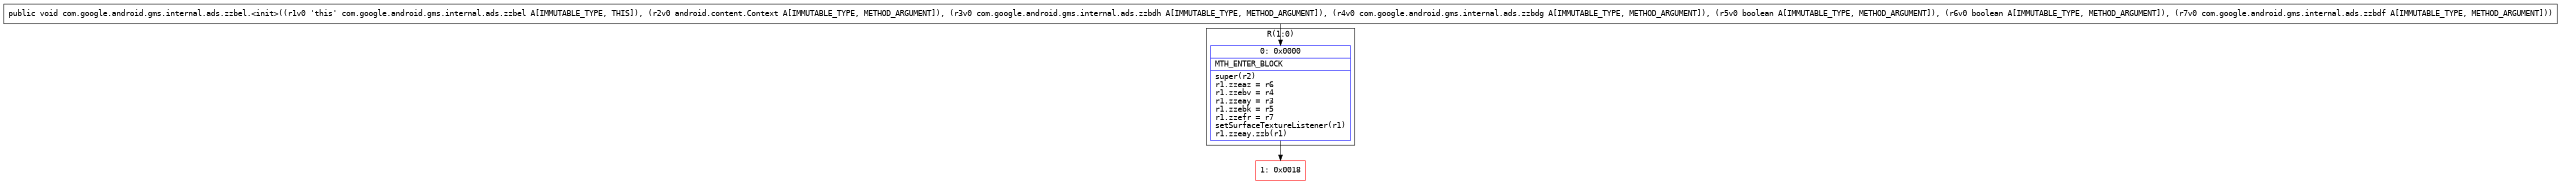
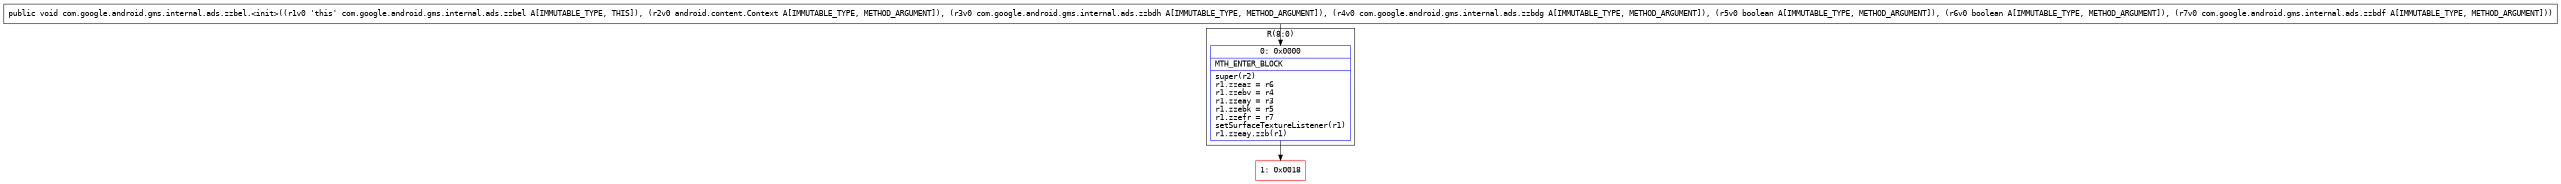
cluster "R(1:0)": label "R(1:0)" -> "R(8:0)"
